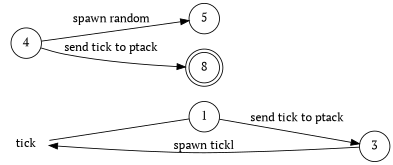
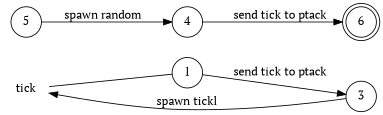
edge "4" -> "5": reversed
node "8": label "8" -> "6"
